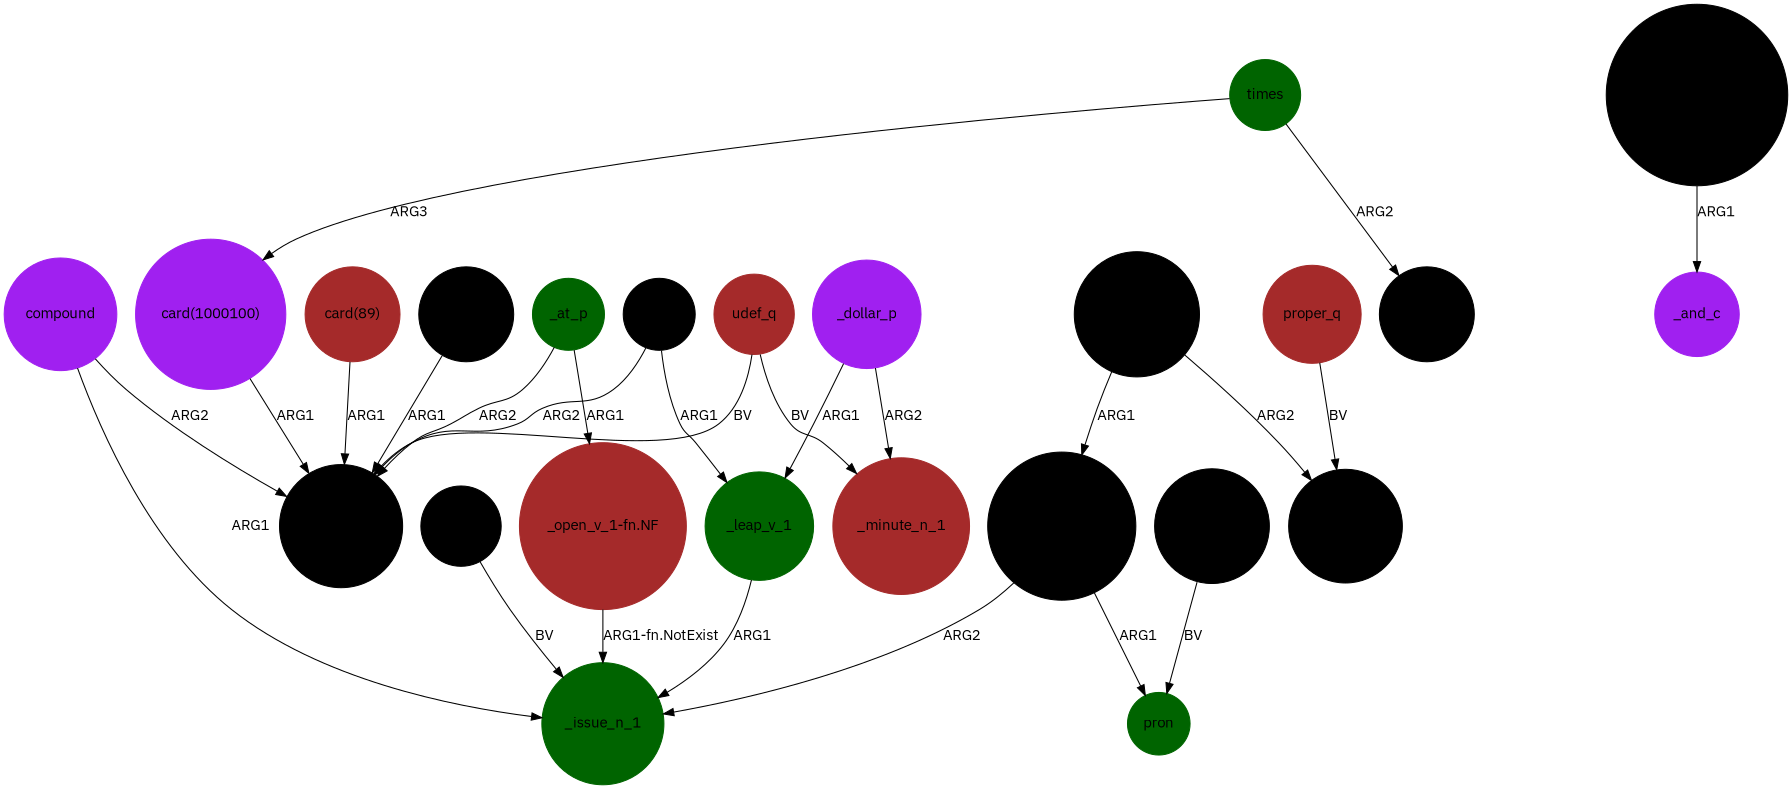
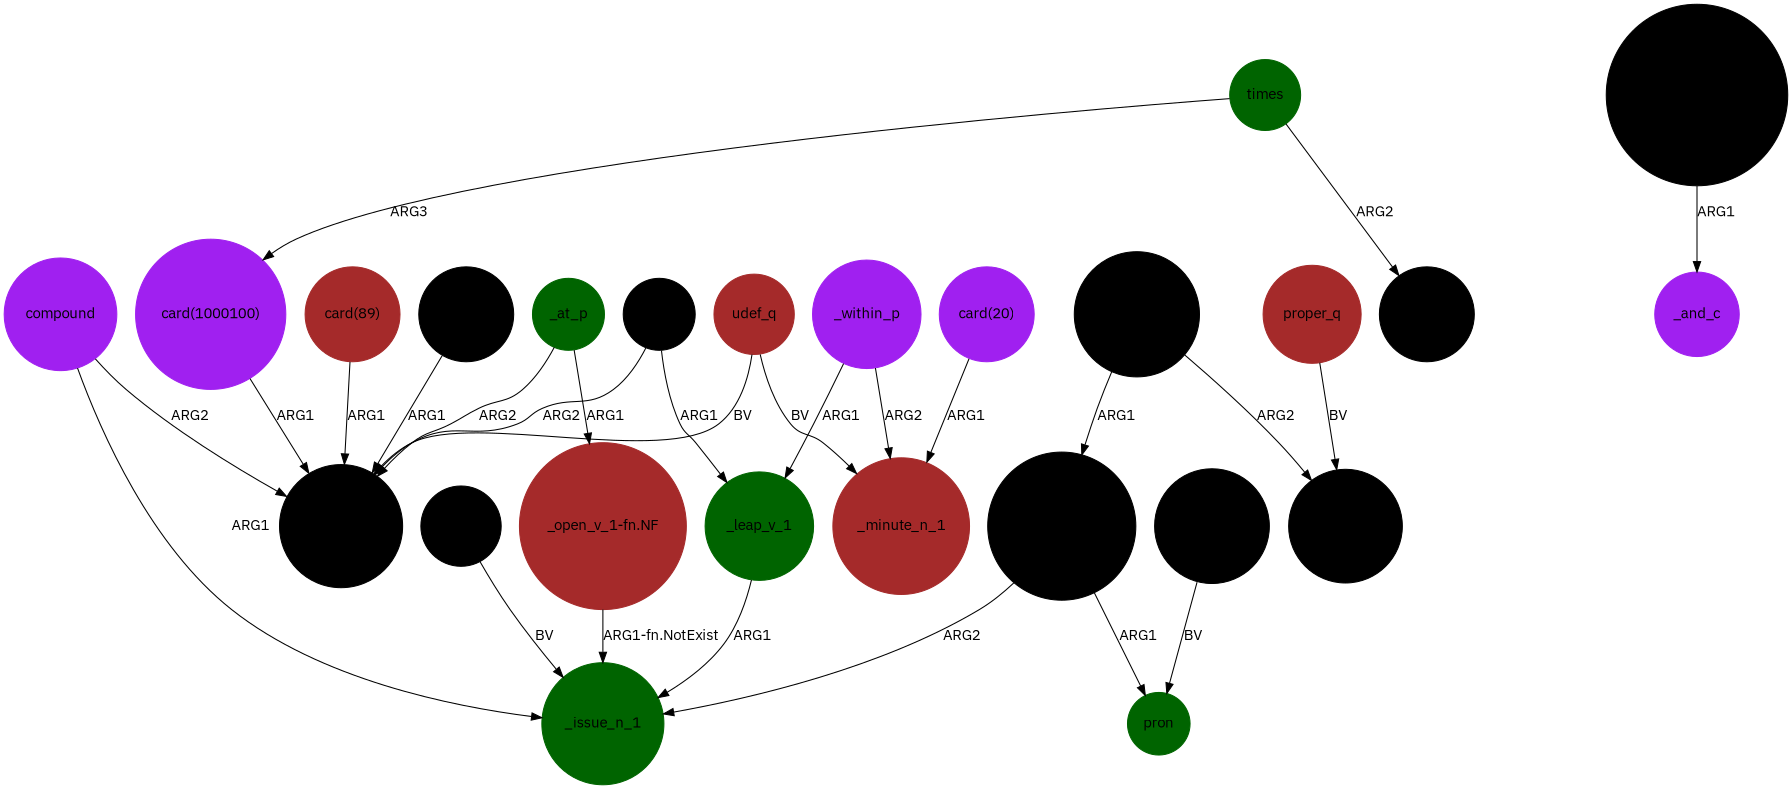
node "_dollar_p": label "_dollar_p" -> "_within_p"
node "card(20)": added
